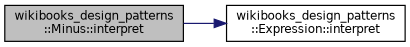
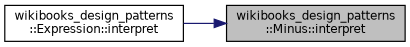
edge "wikibooks_design_patterns ::Minus::interpret" -> "wikibooks_design_patterns ::Expression::interpret": reversed
